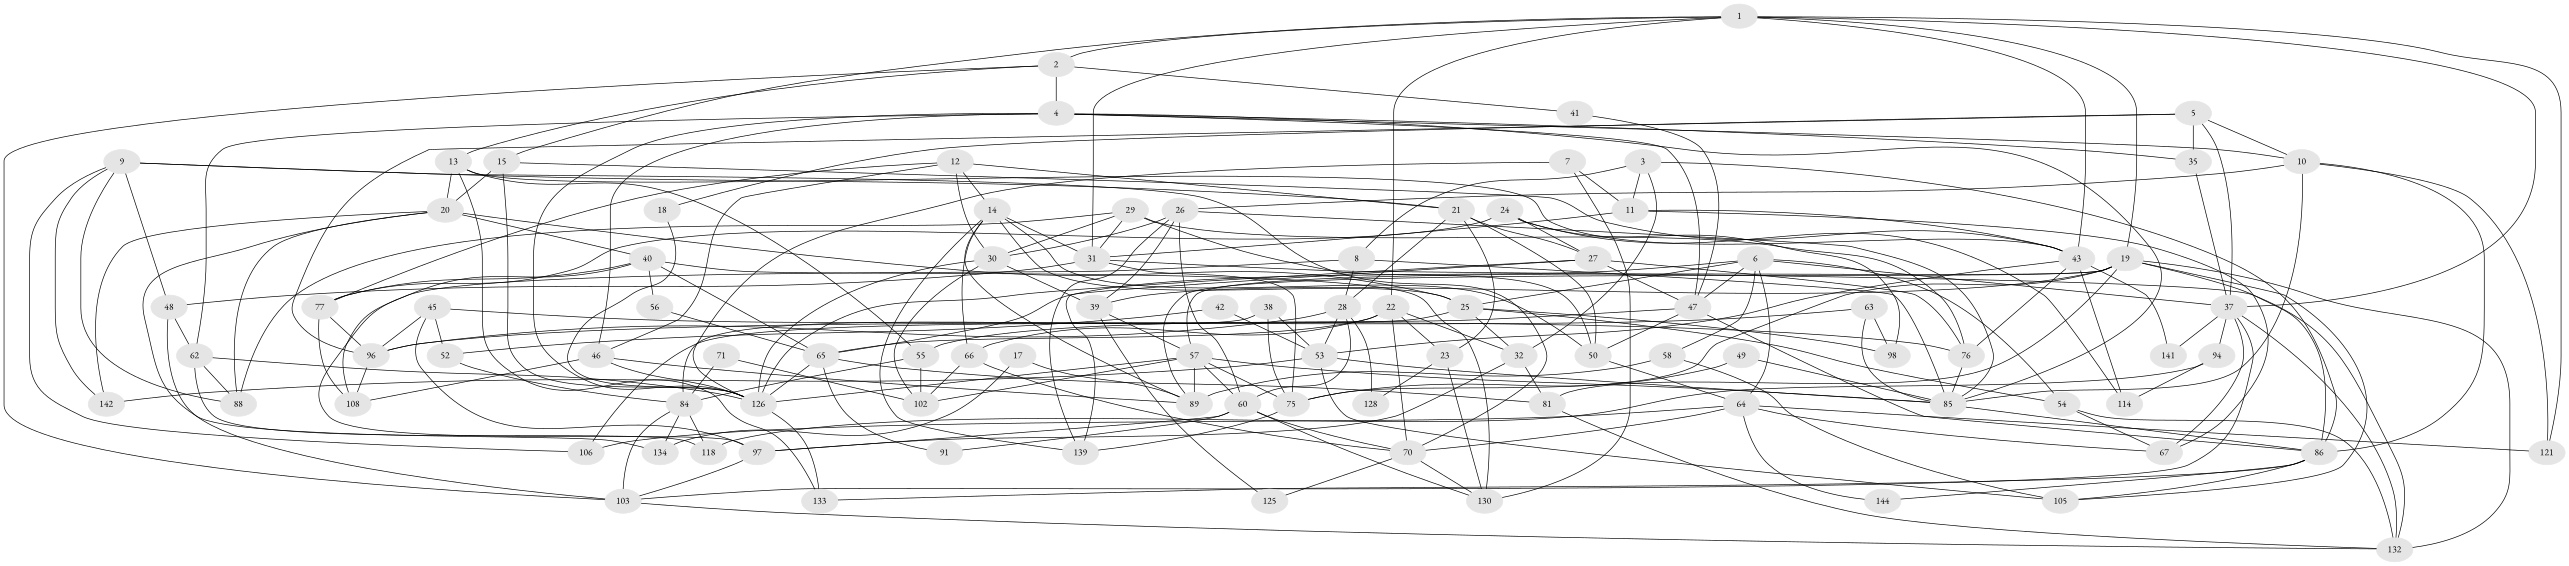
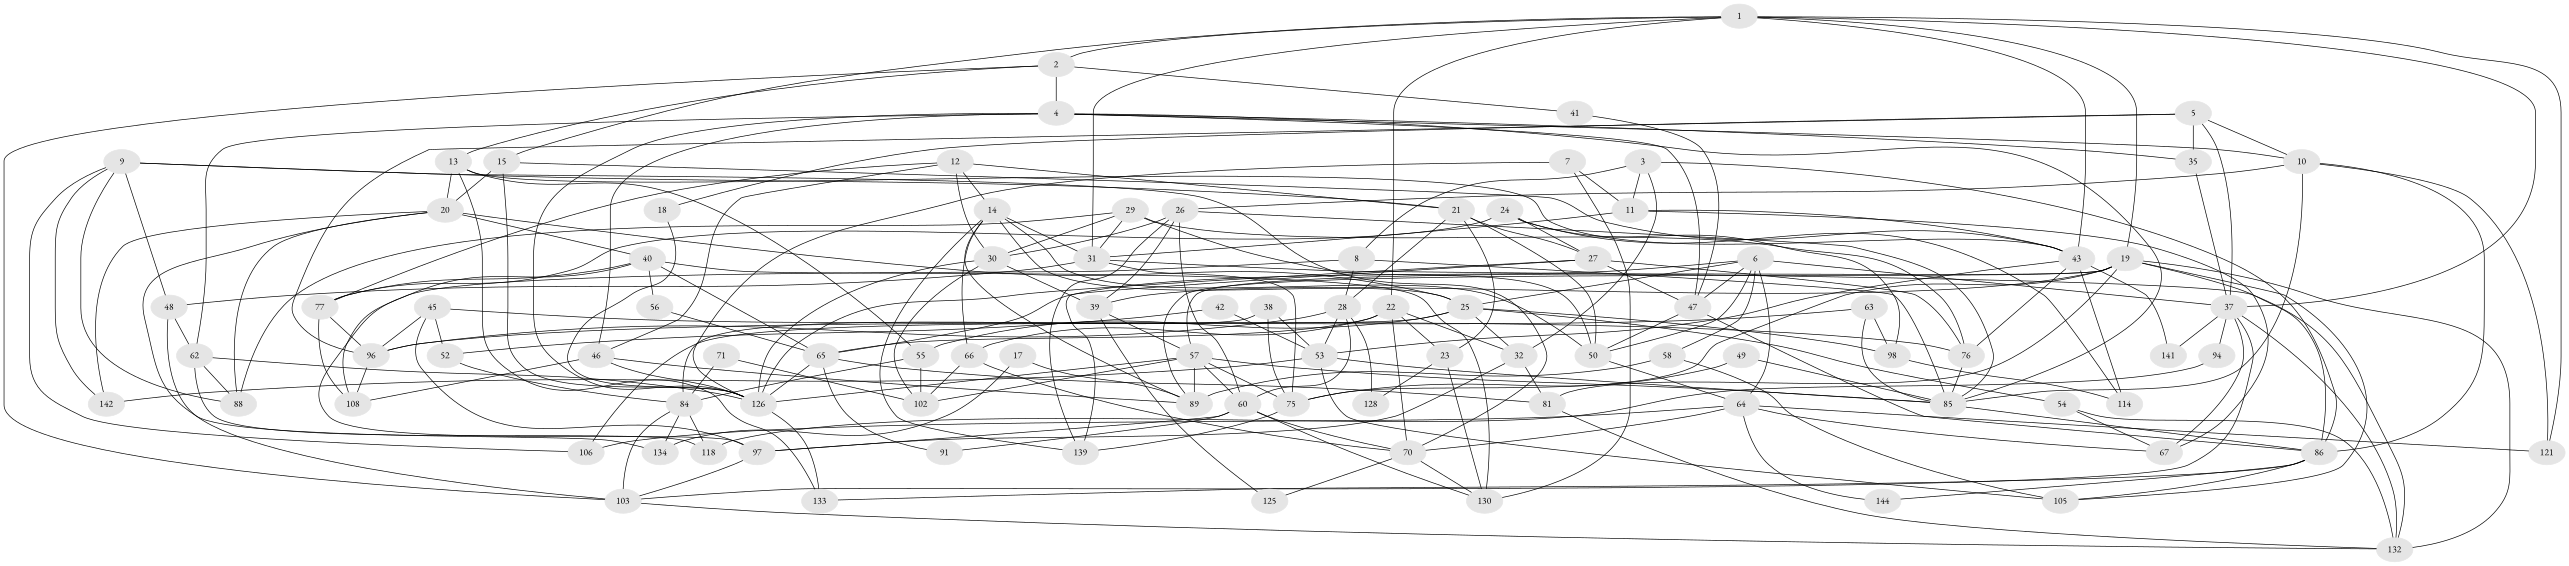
edge "6" -- "54": now "6" -- "50"
edge "47" -- "55": now "25" -- "55"
edge "94" -- "114": now "98" -- "114"
